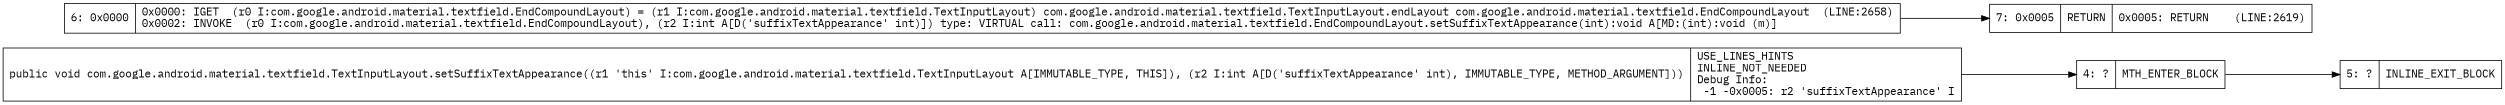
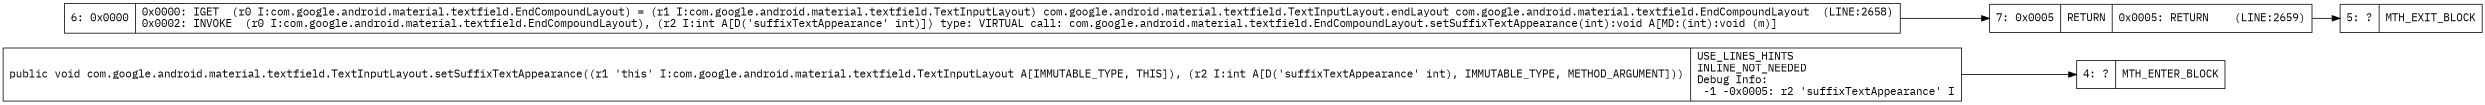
node "7: 0x0005": text "0x0005: RETURN    (LINE:2619)" -> "0x0005: RETURN    (LINE:2659)"
node "5: ?": text "INLINE_EXIT_BLOCK" -> "MTH_EXIT_BLOCK"
edge "4: ?" -> "5: ?": now "7: 0x0005" -> "5: ?"
